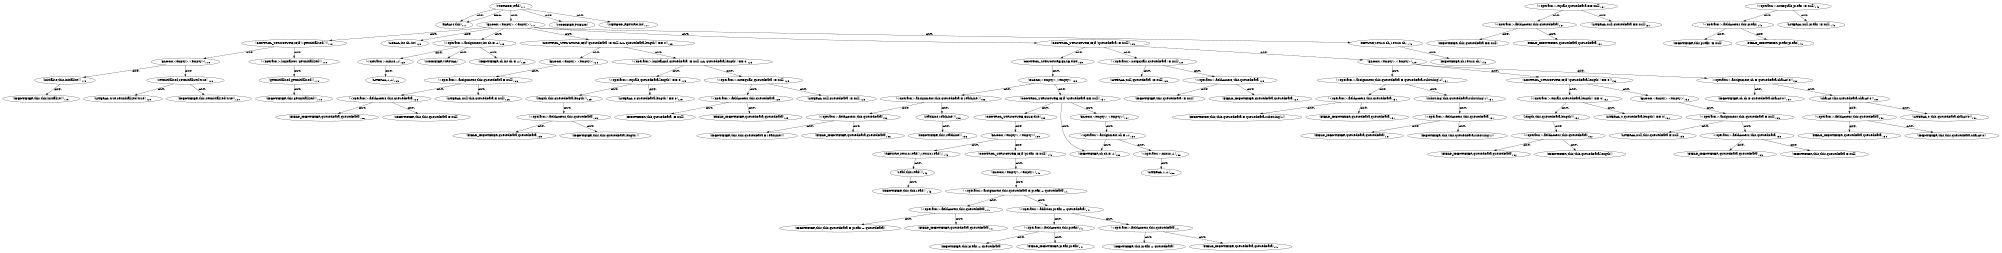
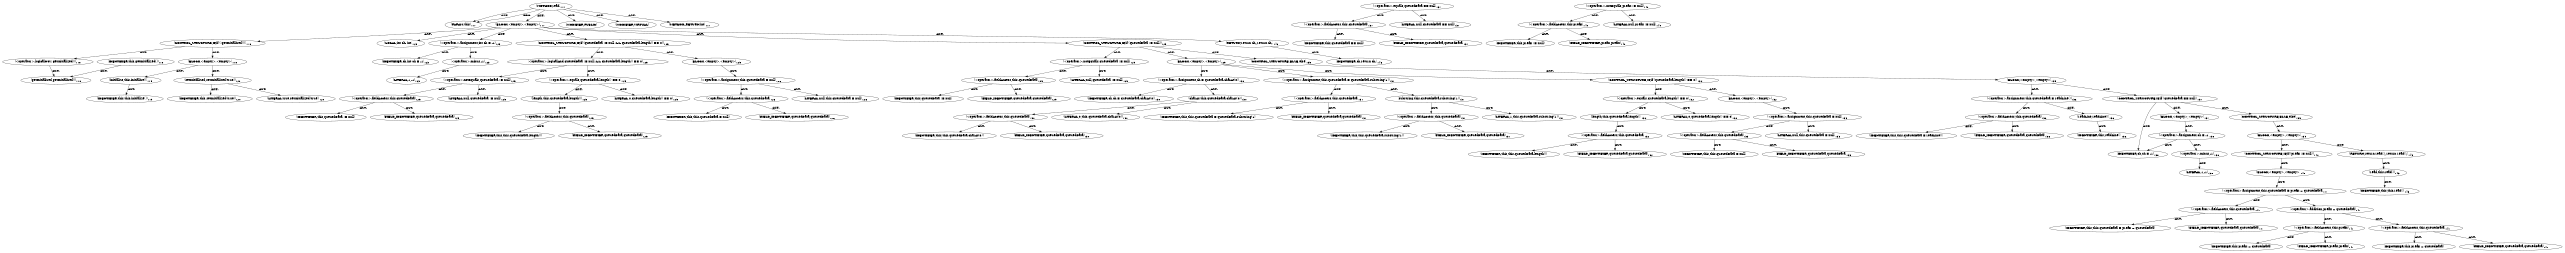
edge "(<operator>.assignment,int ch = -1)" -> "(MODIFIER,VIRTUAL)": now "(METHOD,read)" -> "(MODIFIER,VIRTUAL)"
edge "(getInitialized,getInitialized())" -> "(IDENTIFIER,this,getInitialized())": reversed
node "(LITERAL,1,this.queuedData.substring(1))": added
